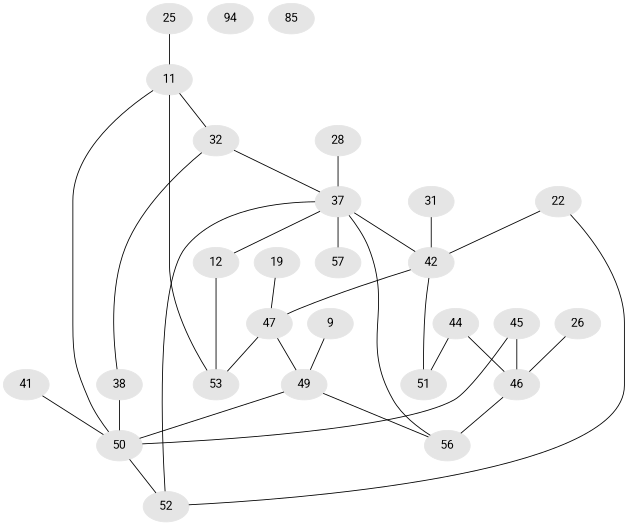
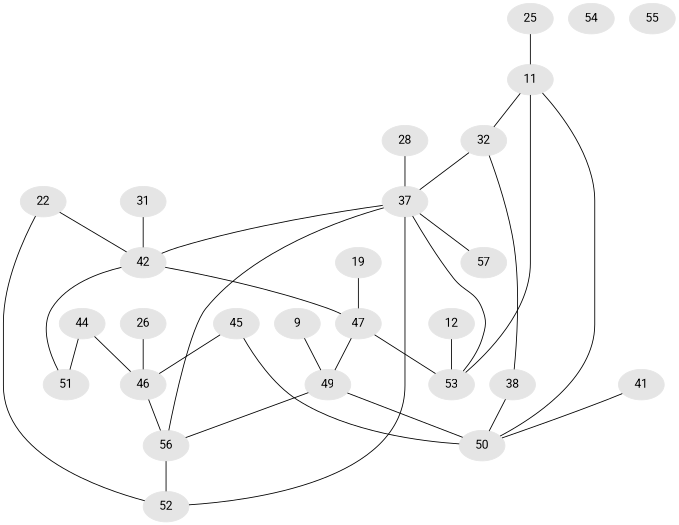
node "94": label "94" -> "54"
node "85": label "85" -> "55"
edge "37" -- "12": now "37" -- "53"
edge "50" -- "52": now "56" -- "52"
